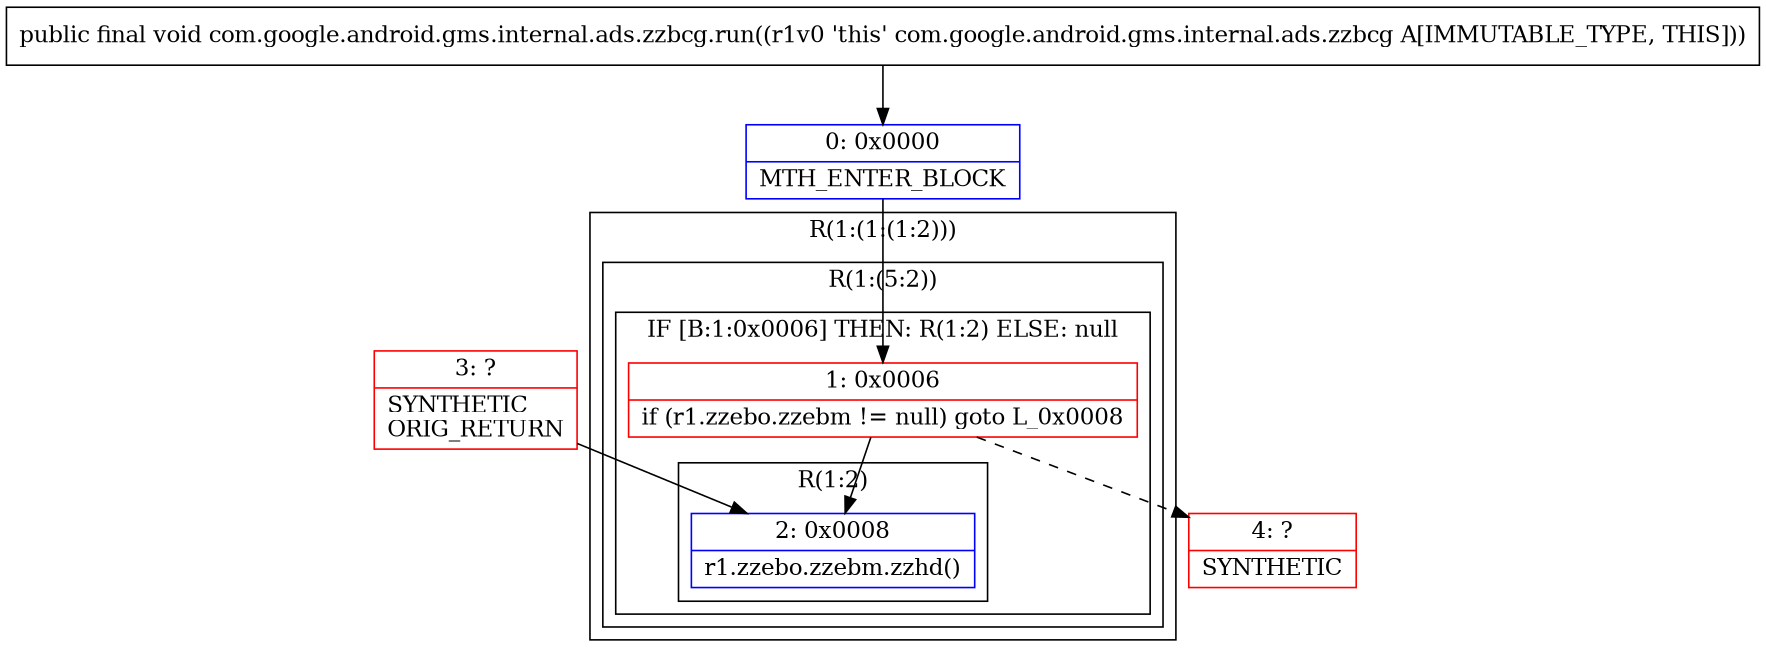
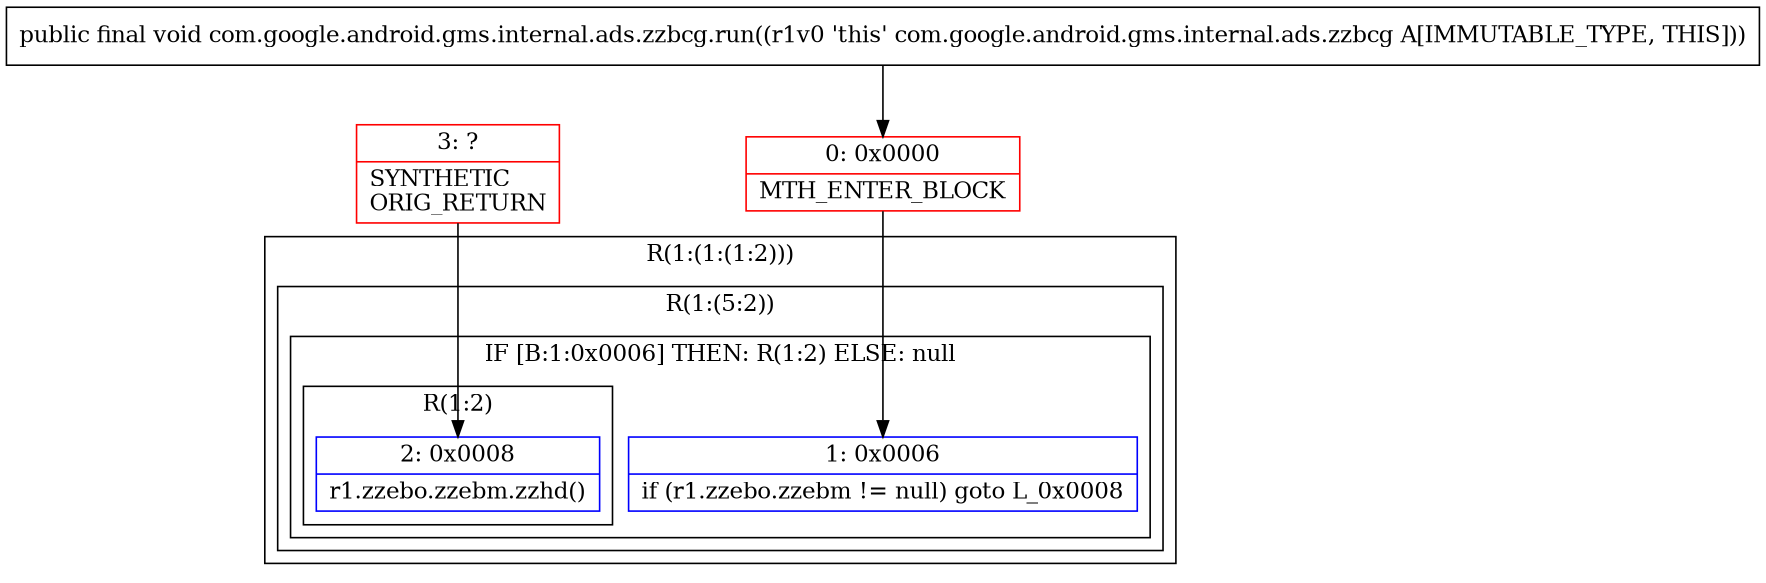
node "0: 0x0000": color blue -> red
node "1: 0x0006": color red -> blue
edge "1: 0x0006" -> "2: 0x0008": removed
node "4: ?": removed
